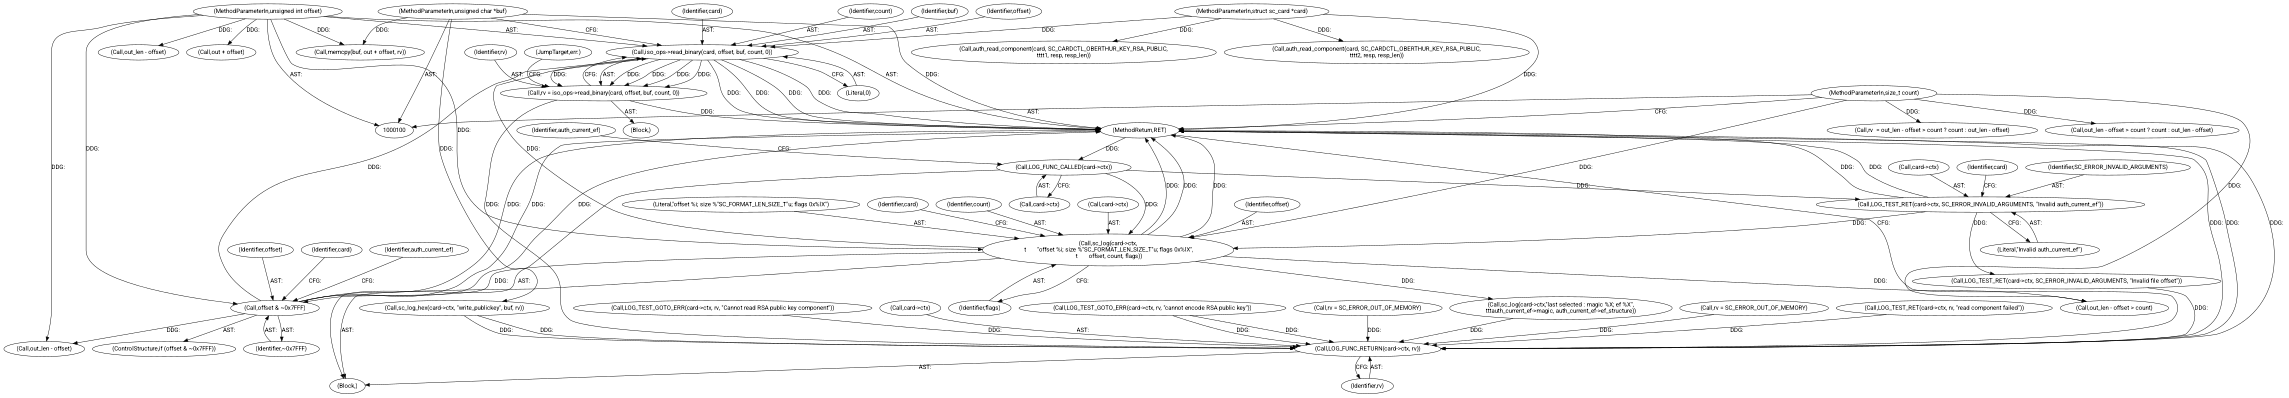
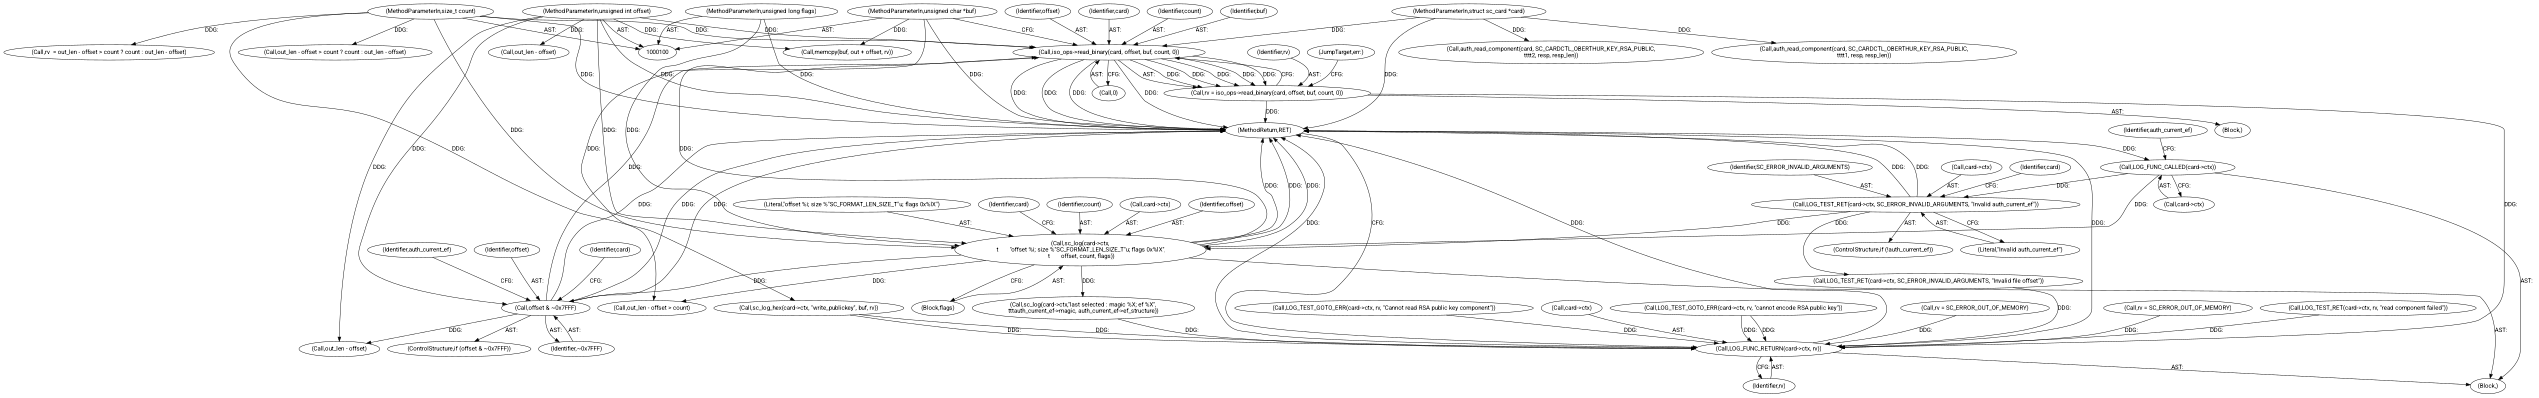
node "(MethodParameterIn,unsigned long flags)": added
edge "(MethodParameterIn,unsigned int offset)" -> "(Call,iso_ops->read_binary(card, offset, buf, count, 0))": label "AST: " -> "DDG: "
edge "(MethodParameterIn,size_t count)" -> "(Call,iso_ops->read_binary(card, offset, buf, count, 0))": added, label "DDG:"
node "(Call,out + offset)": removed
edge "(MethodParameterIn,unsigned int offset)" -> "(MethodReturn,RET)": label "AST: " -> "DDG: "
node "(Literal,0)": label "(Literal,0)" -> "(Call,0)"
edge "(MethodParameterIn,size_t count)" -> "(MethodReturn,RET)": label "CFG: " -> "DDG: "
node "(ControlStructure,if (!auth_current_ef))": added
node "(Identifier,flags)": label "(Identifier,flags)" -> "(Block,flags)"
